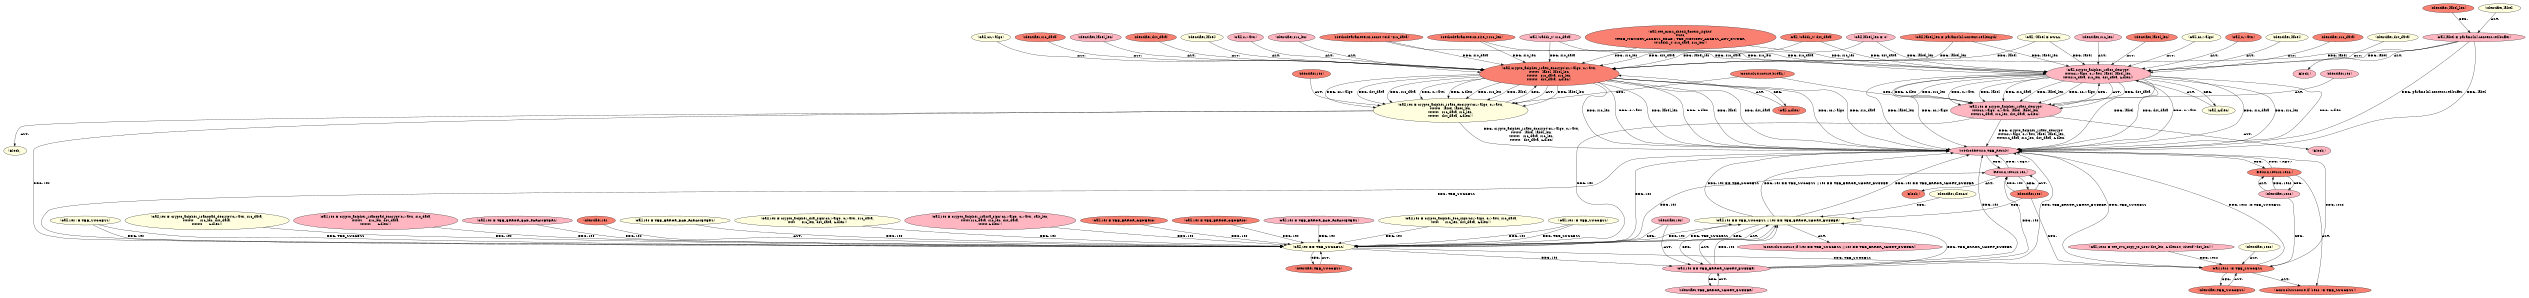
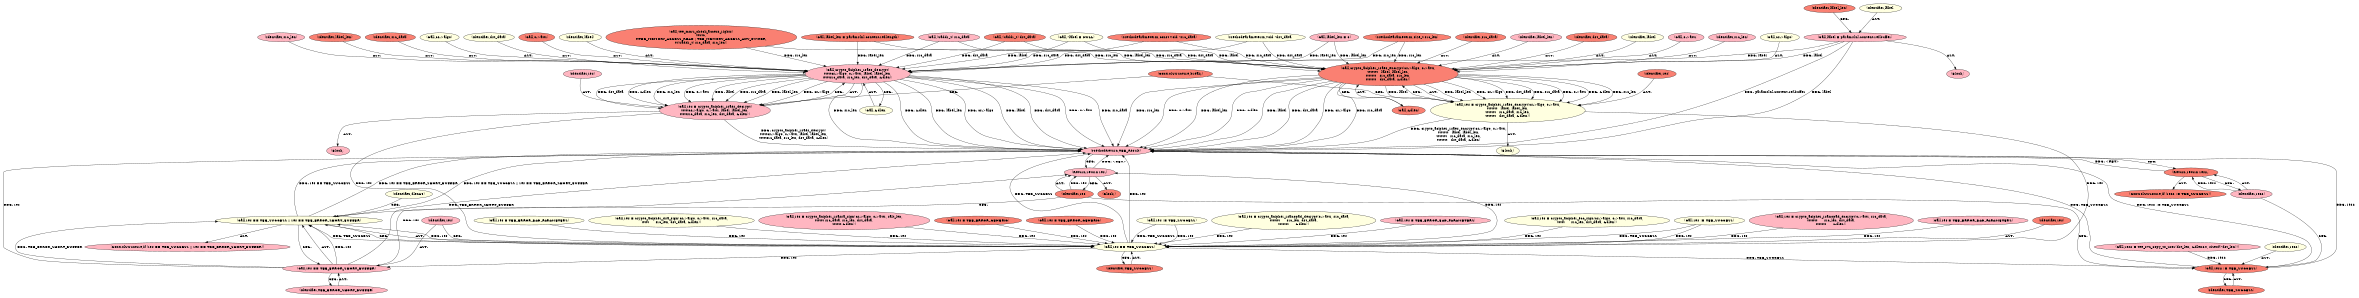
node "(MethodParameterIn,void *dst_data)": added
edge "(Call,res2 != TEE_SUCCESS)" -> "(ControlStructure,if (res2 != TEE_SUCCESS))": removed, label "AST:"
